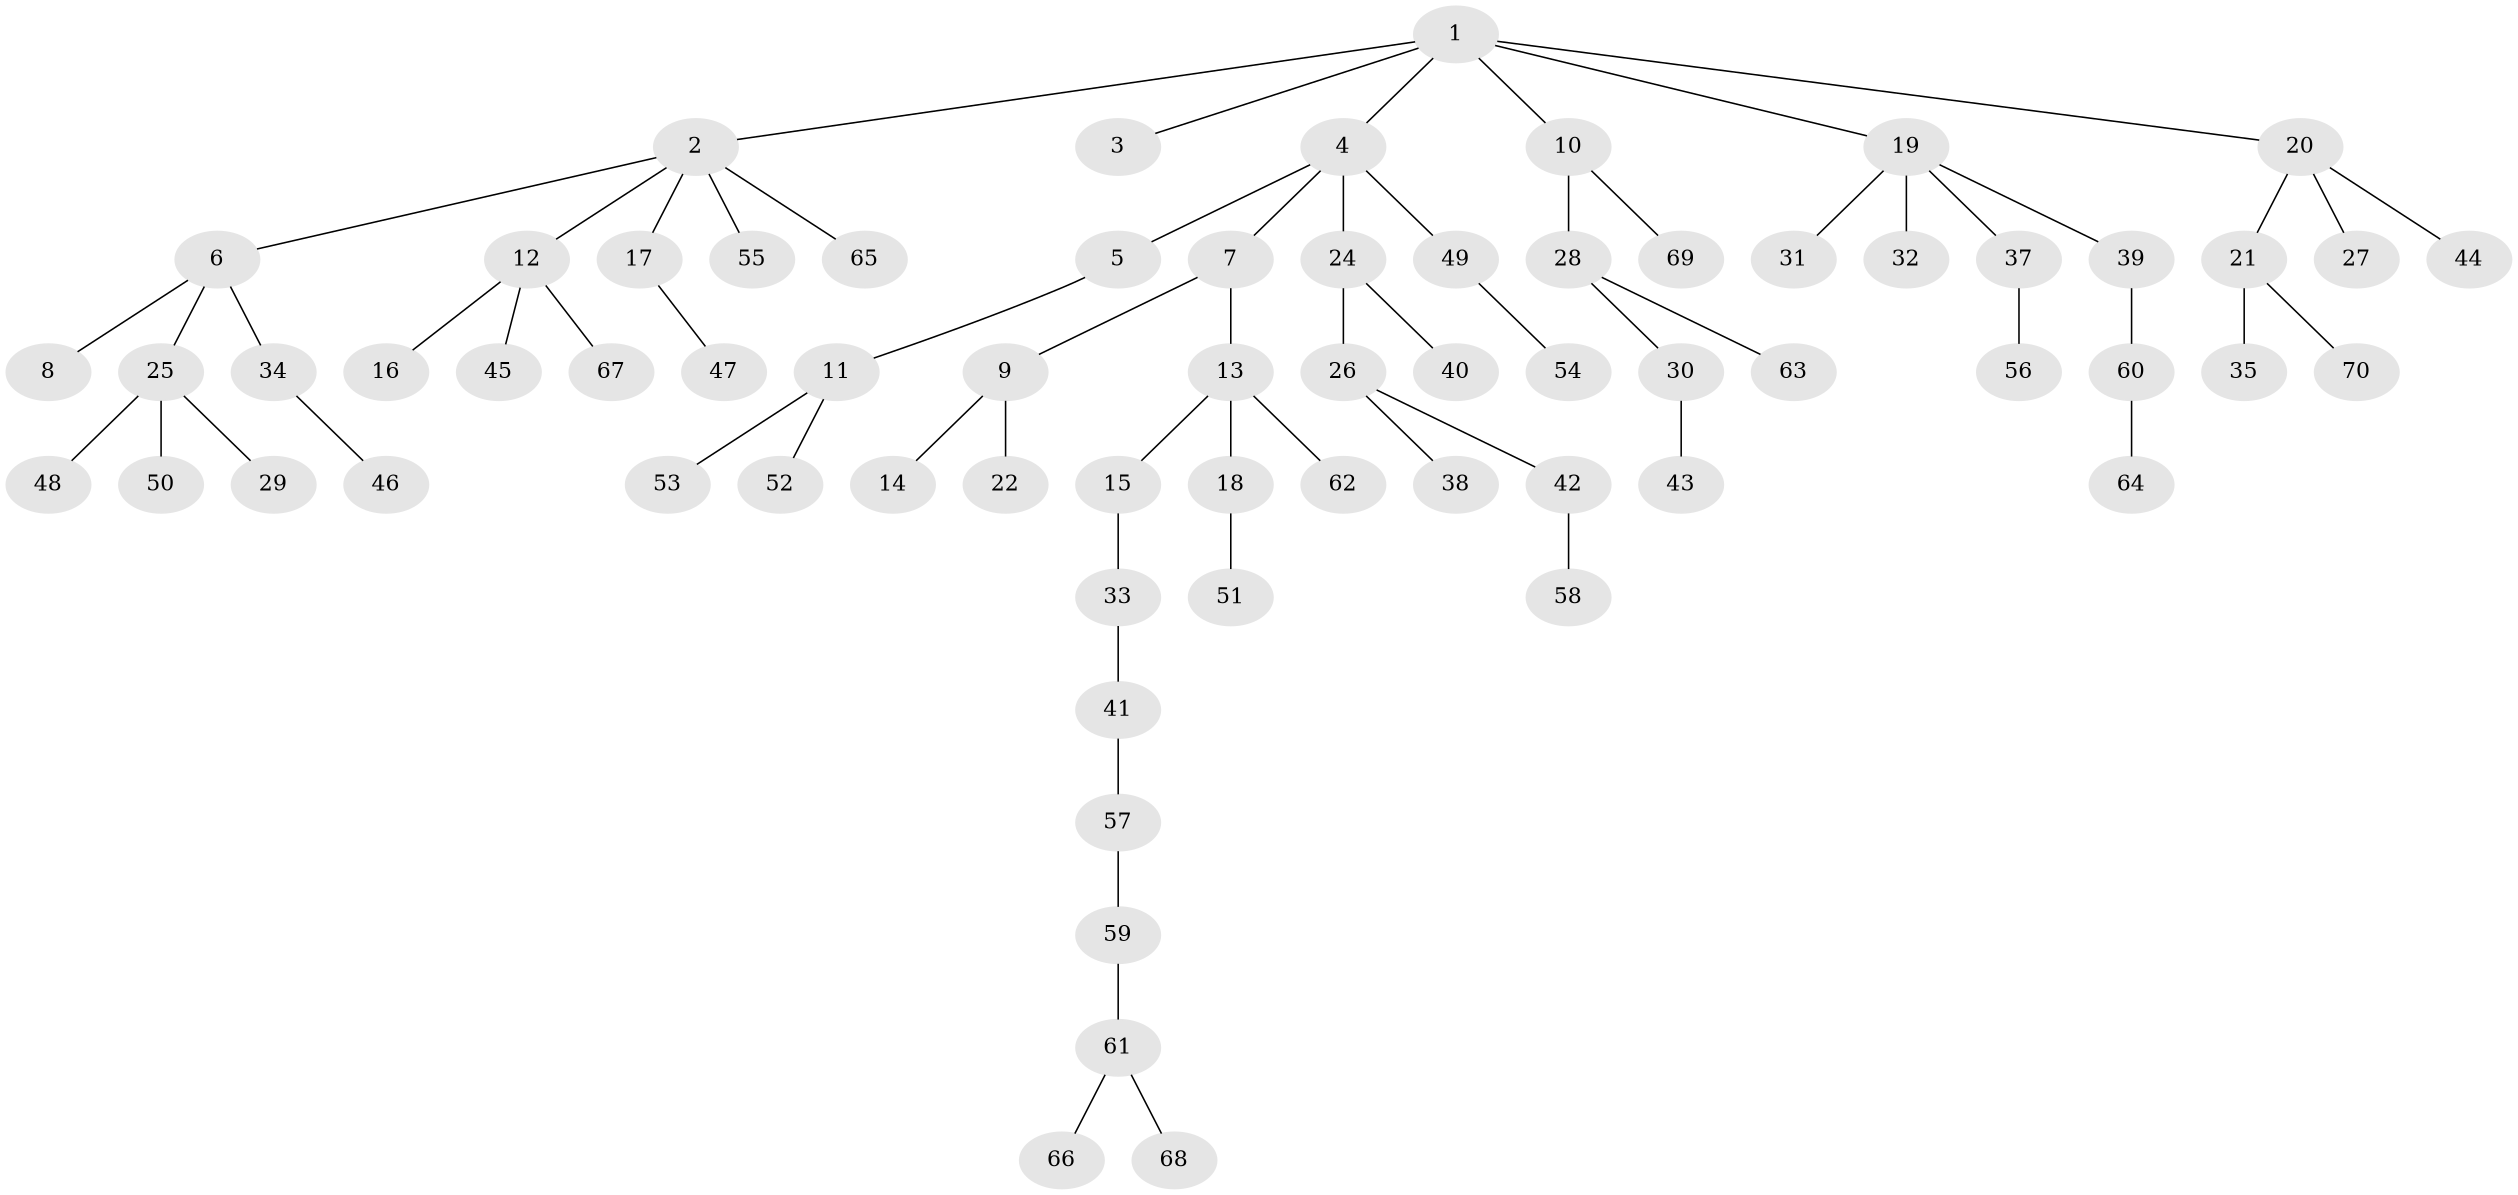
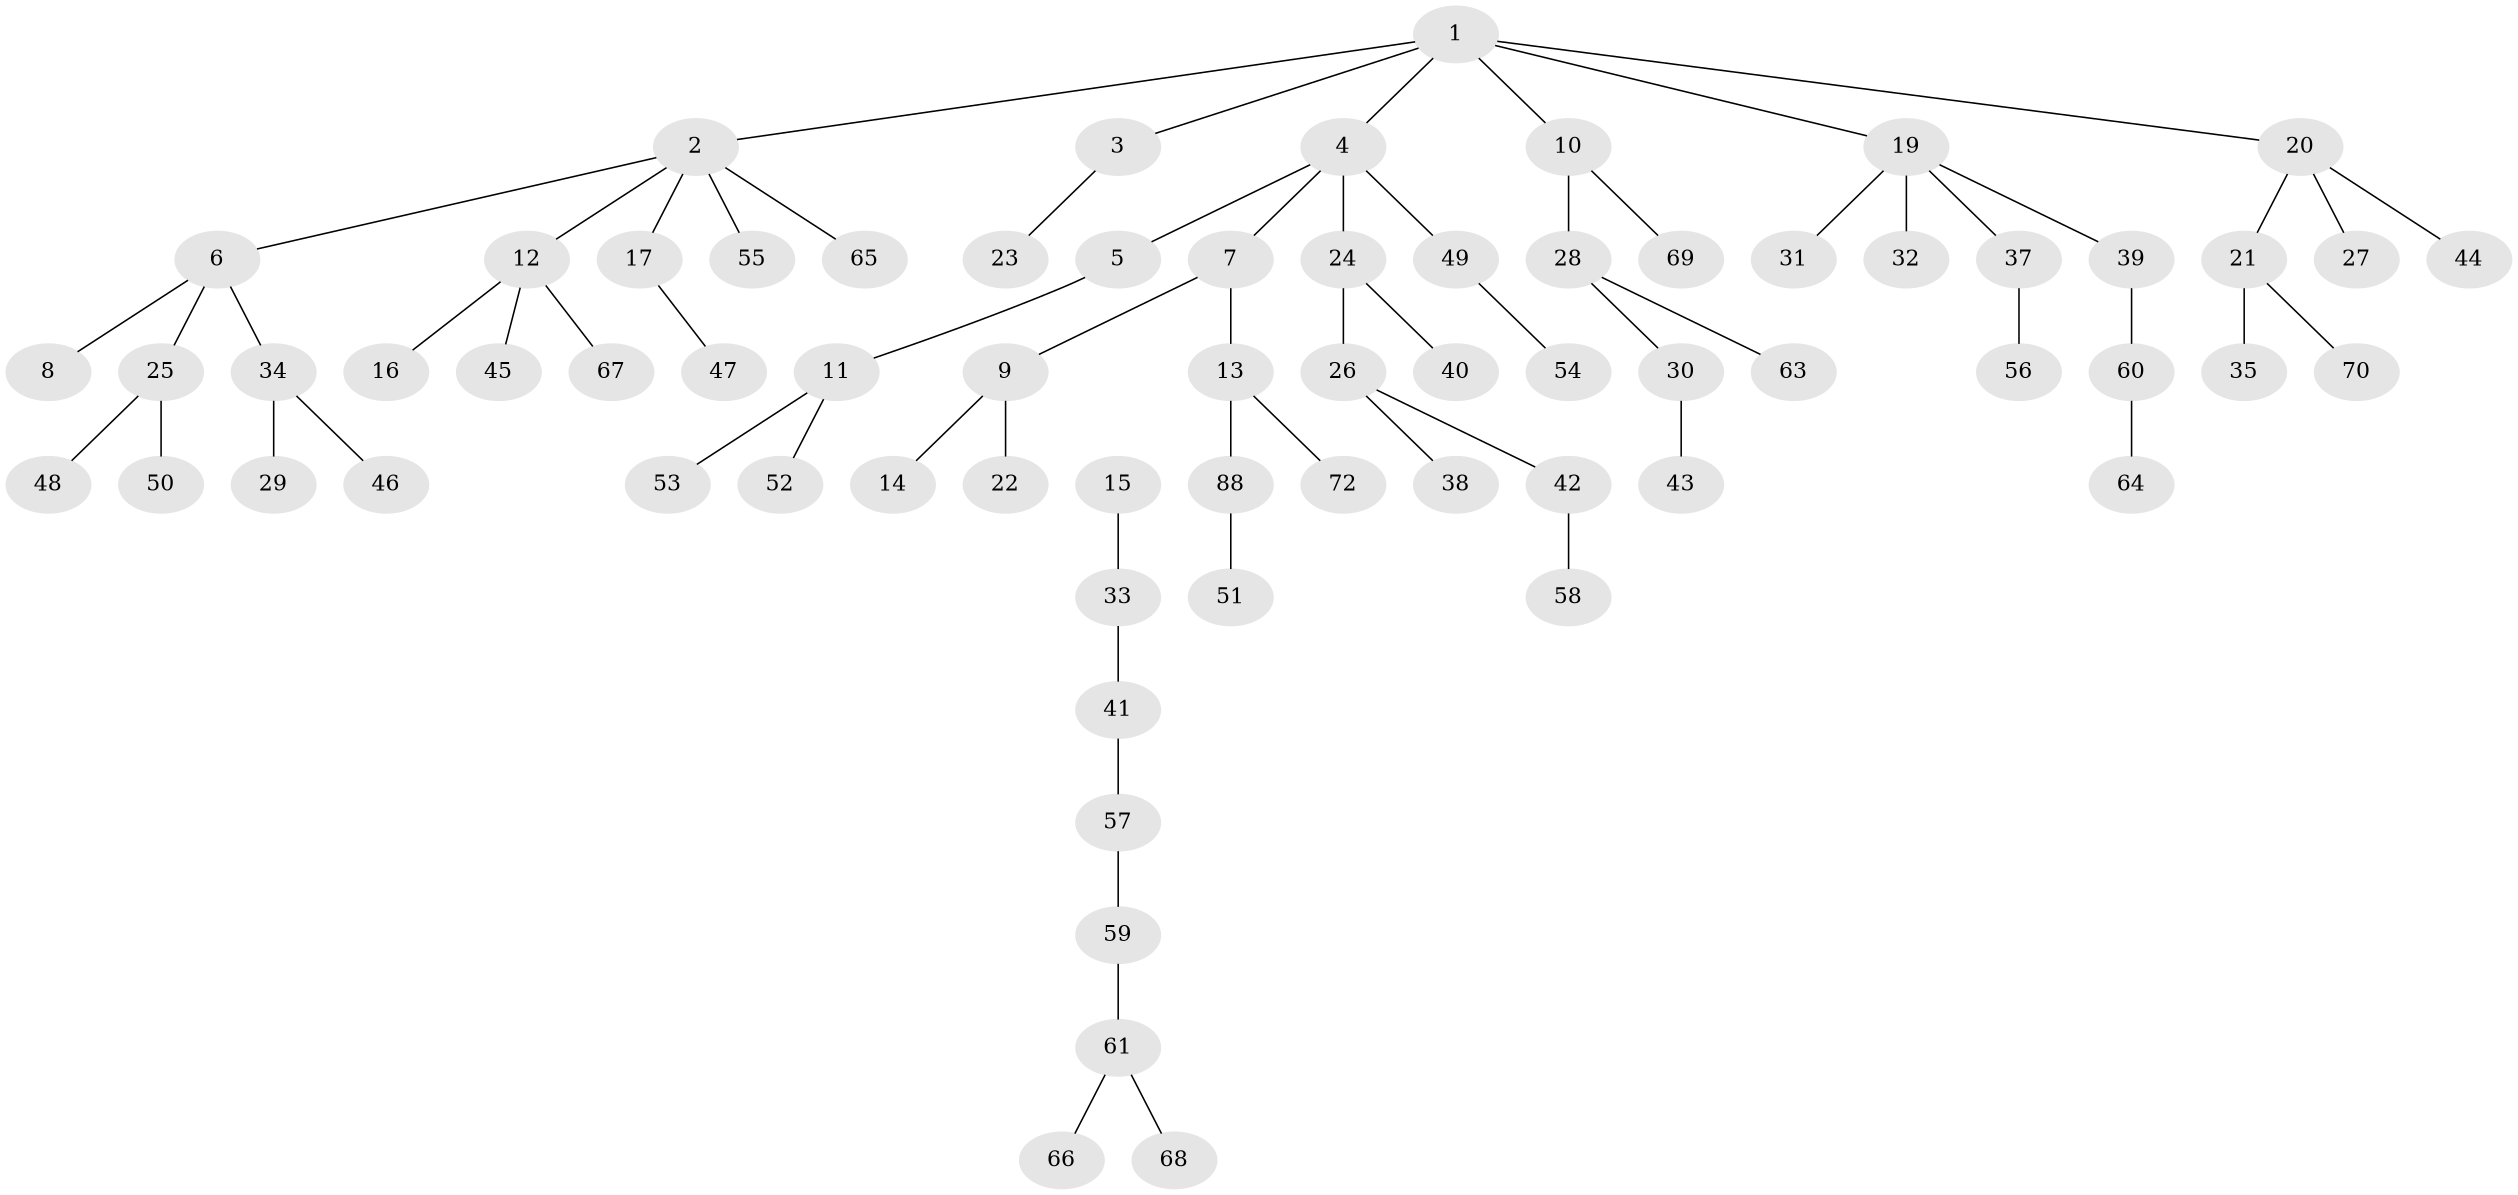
node "23": added
edge "25" -- "29": now "34" -- "29"
edge "13" -- "15": removed
node "18": label "18" -> "88"
node "62": label "62" -> "72"
